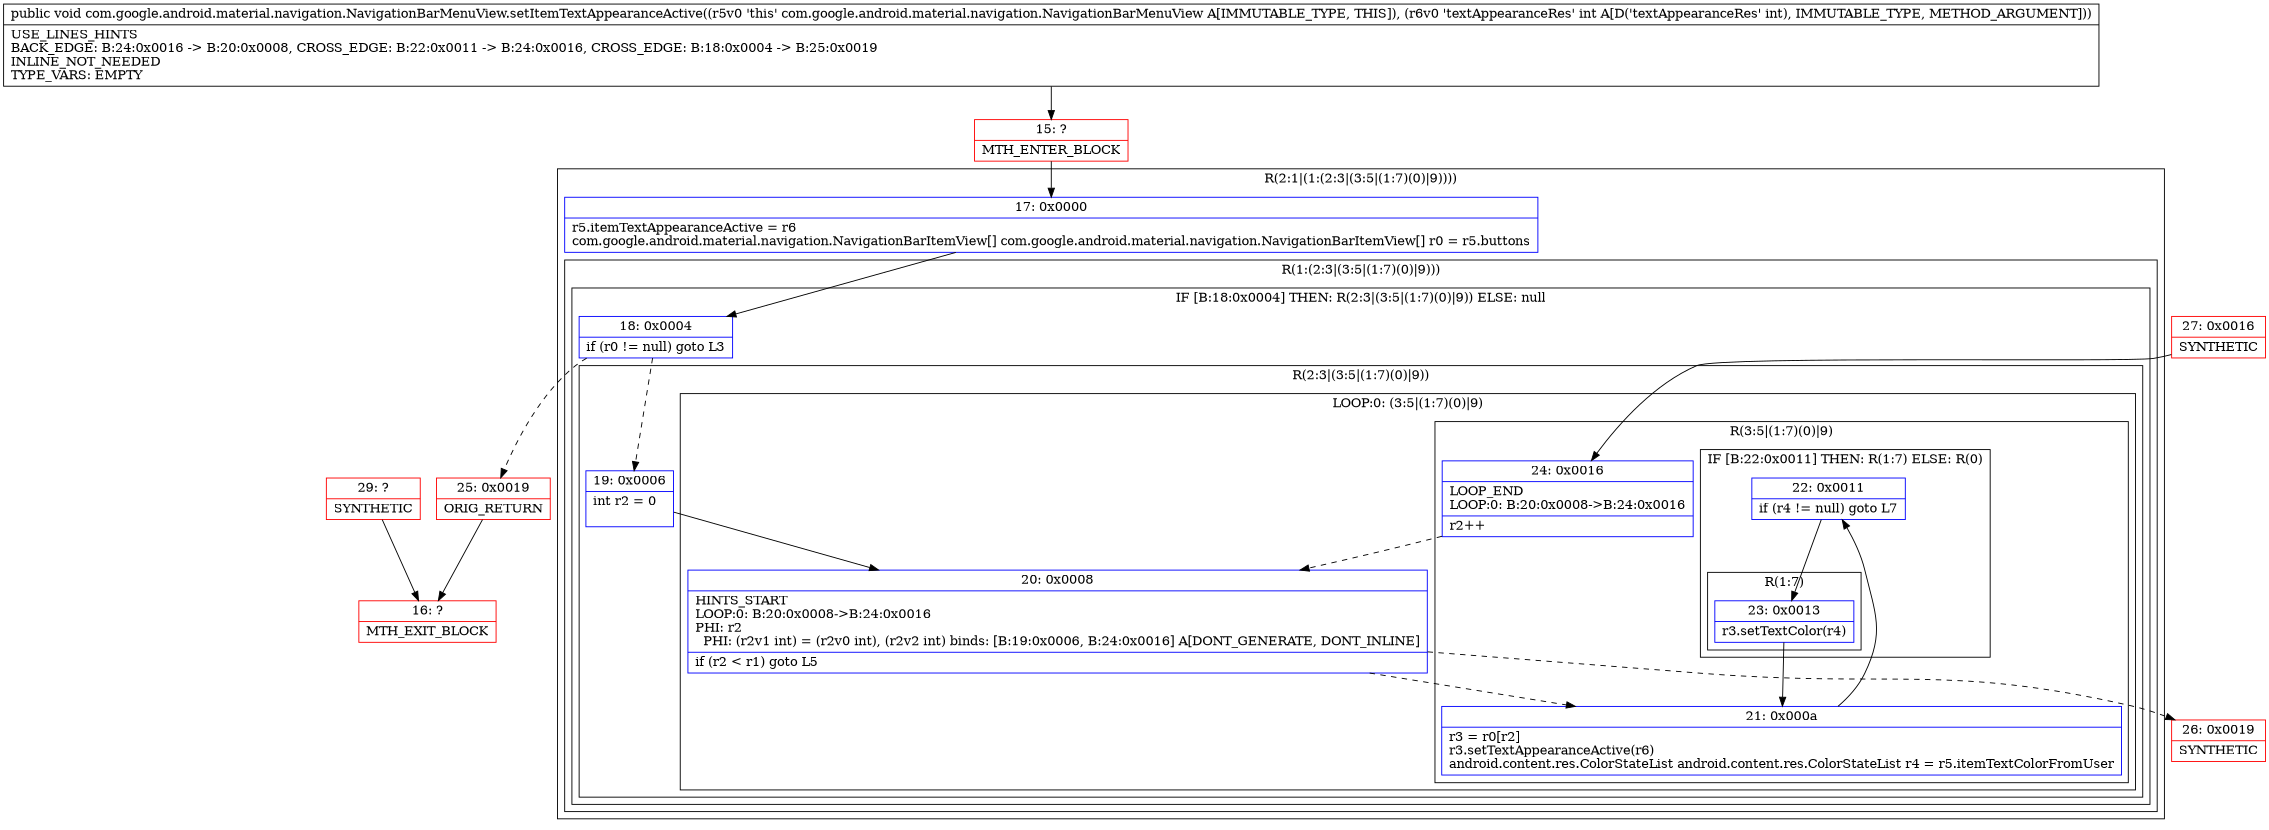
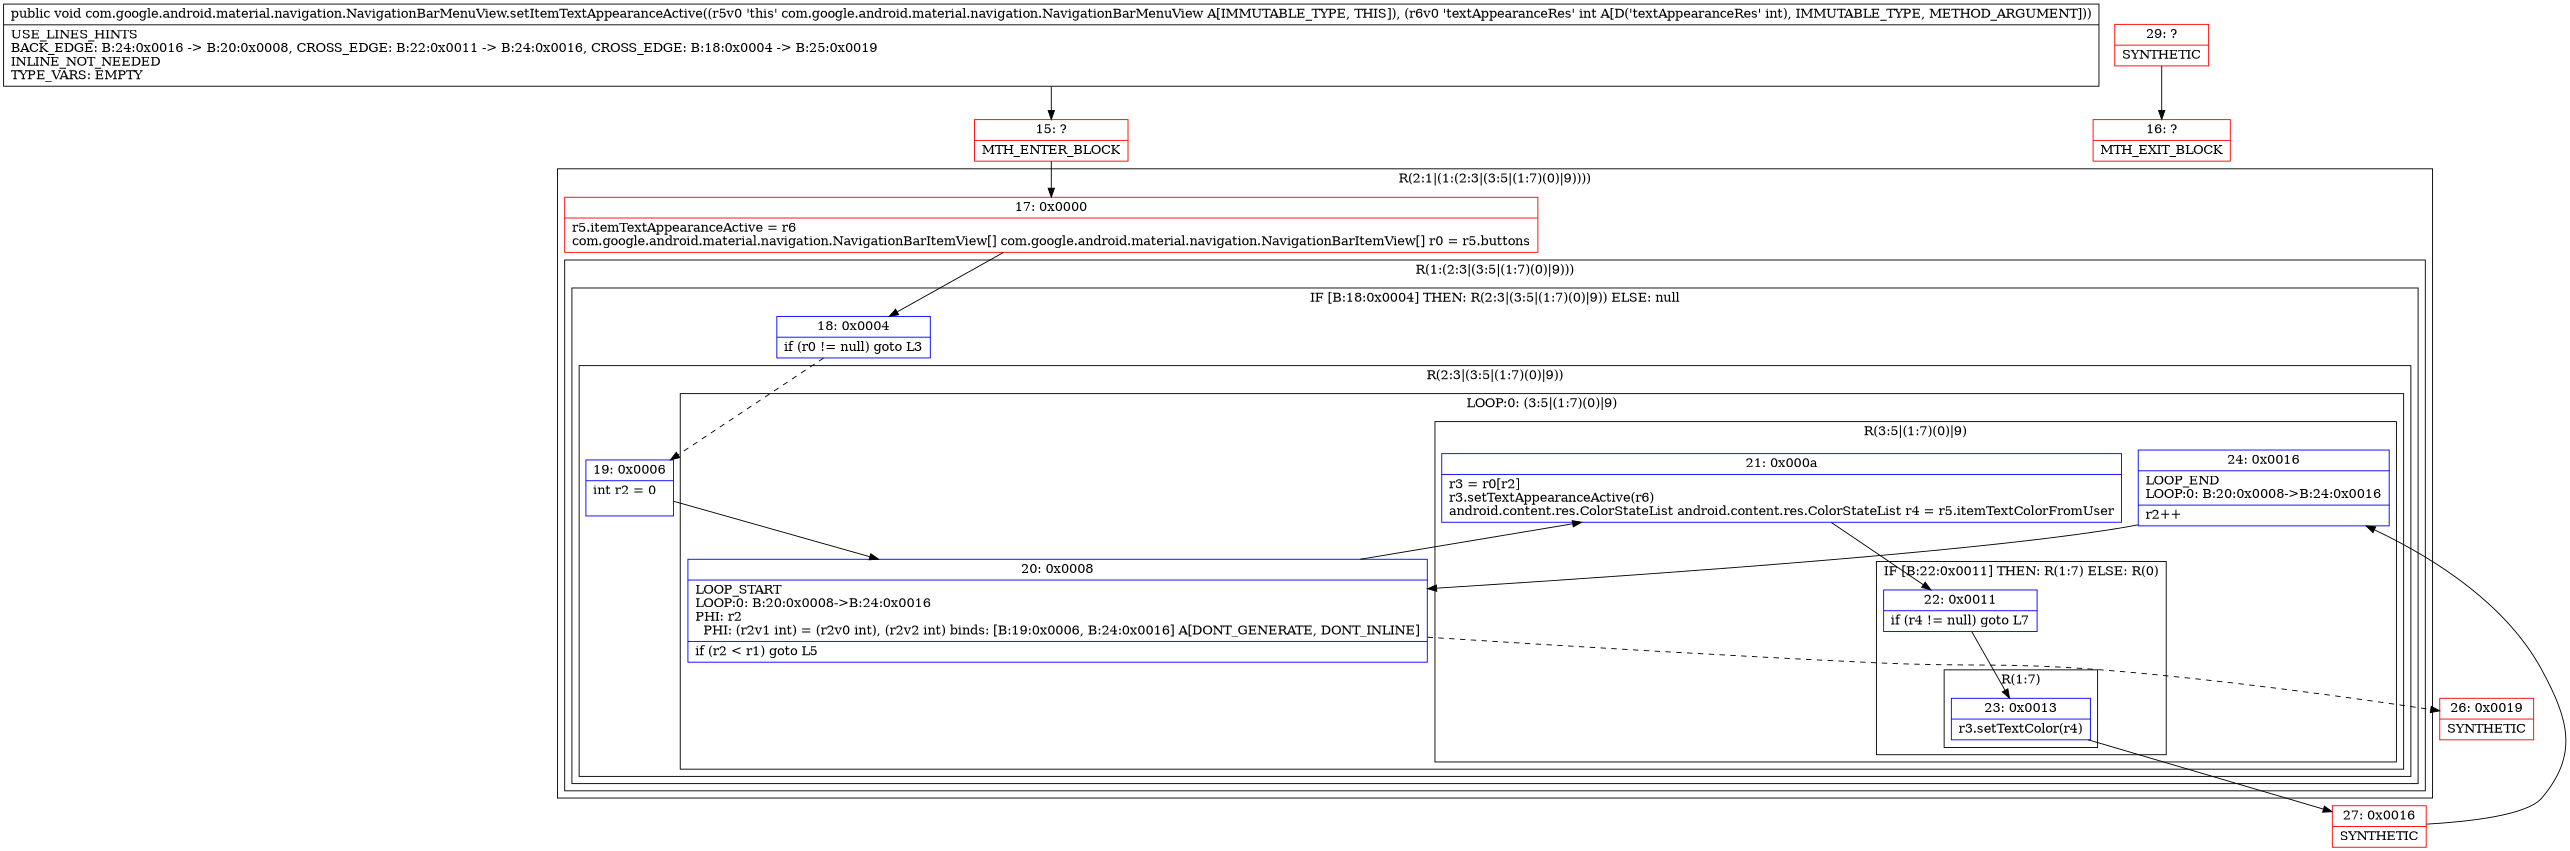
node "17: 0x0000": color blue -> red
node "25: 0x0019": removed
edge "24: 0x0016" -> "20: 0x0008": style dashed -> solid
node "20: 0x0008": text "HINTS_START" -> "LOOP_START"
edge "23: 0x0013" -> "21: 0x000a": now "23: 0x0013" -> "27: 0x0016"
edge "20: 0x0008" -> "21: 0x000a": style dashed -> solid
